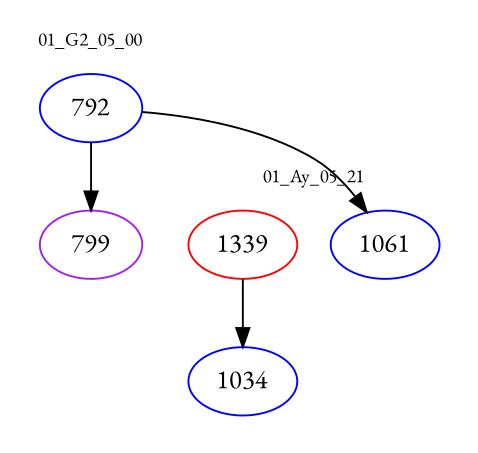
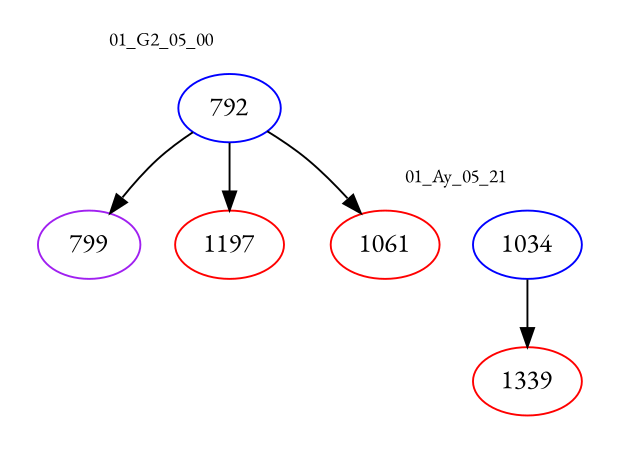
node "1197": added
node "1061": color blue -> red
edge "1339" -> "1034": reversed
